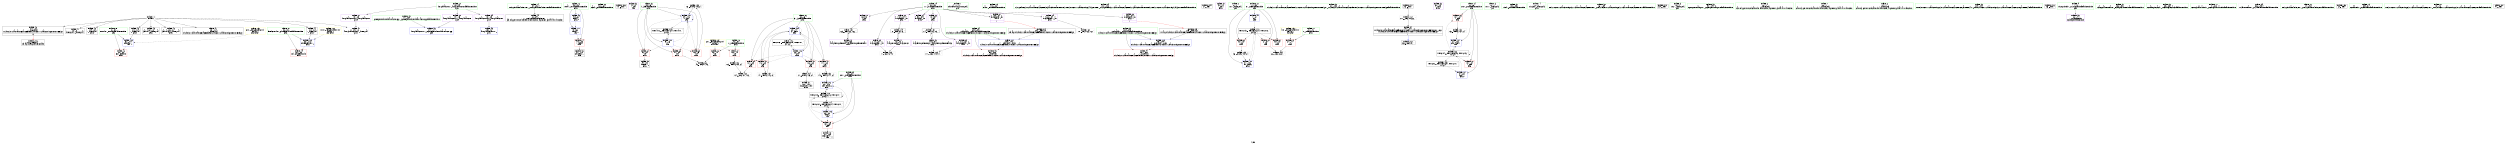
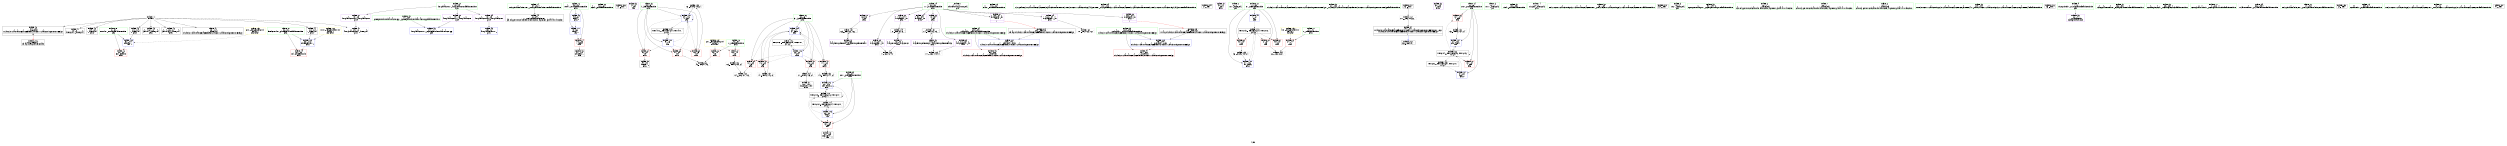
node "NodeID: 55": text "__cxx_global_atexit_init" -> "__cxx_global_var_init"
